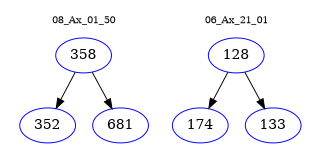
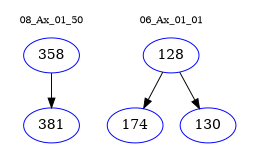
cluster "06_Ax_21_01": label "06_Ax_21_01" -> "06_Ax_01_01"
node "352": removed
node "681": label "681" -> "381"
node "133": label "133" -> "130"
